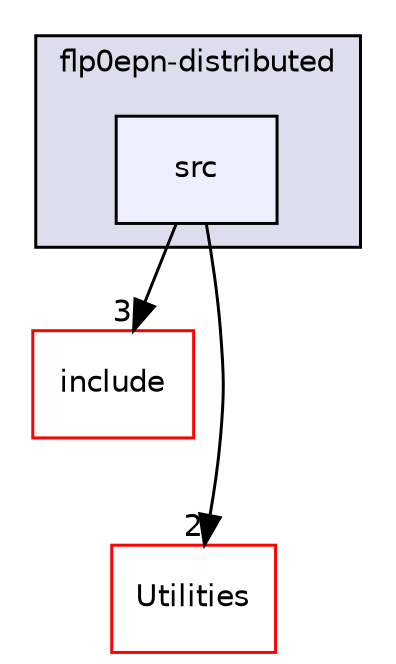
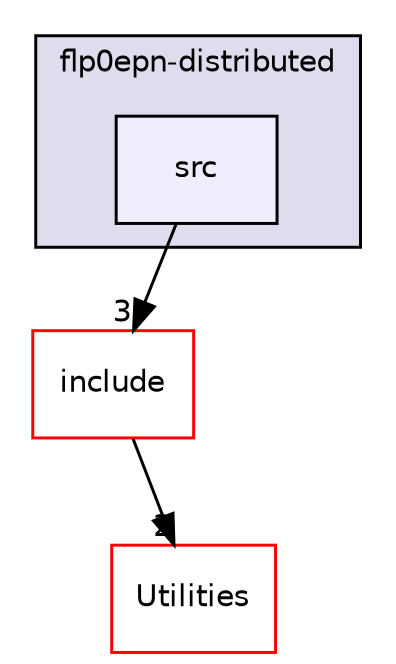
edge "src" -> "Utilities": now "include" -> "Utilities"
